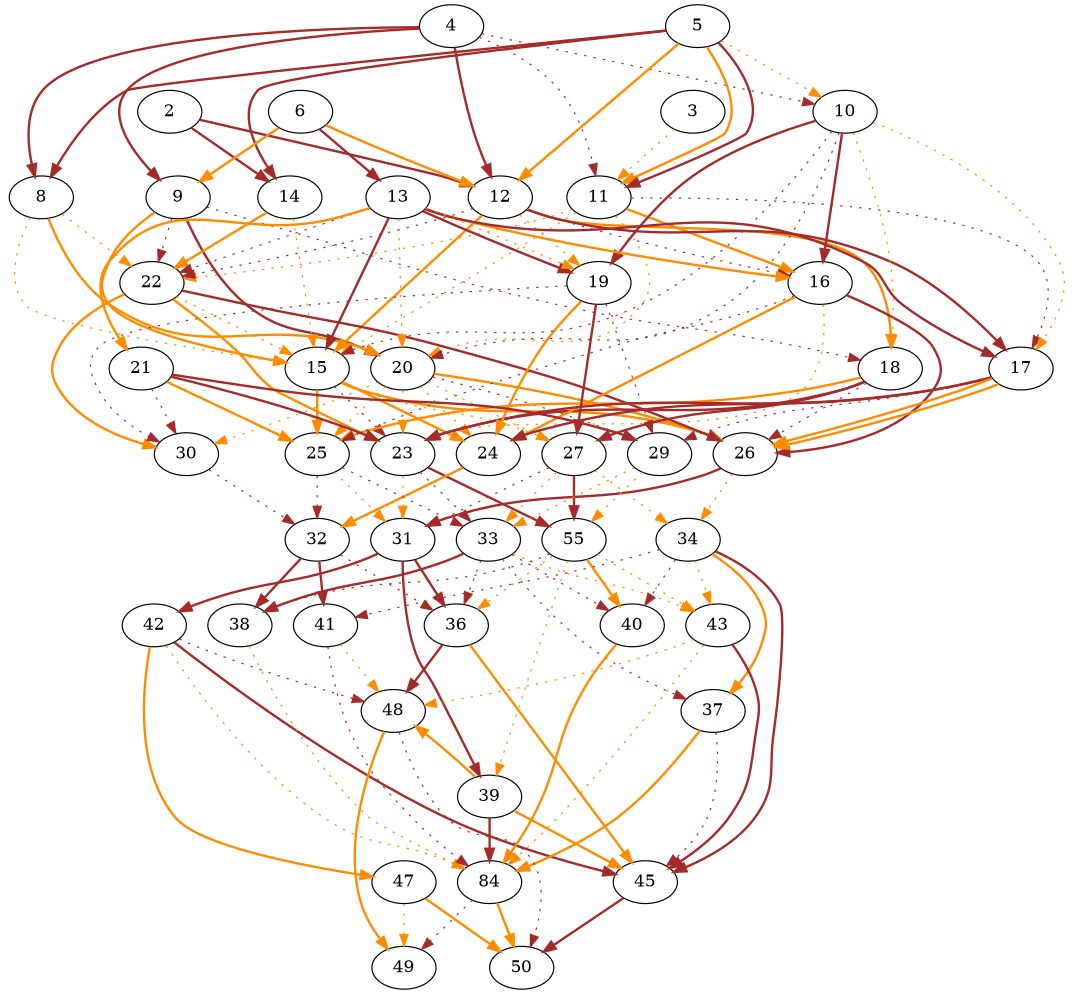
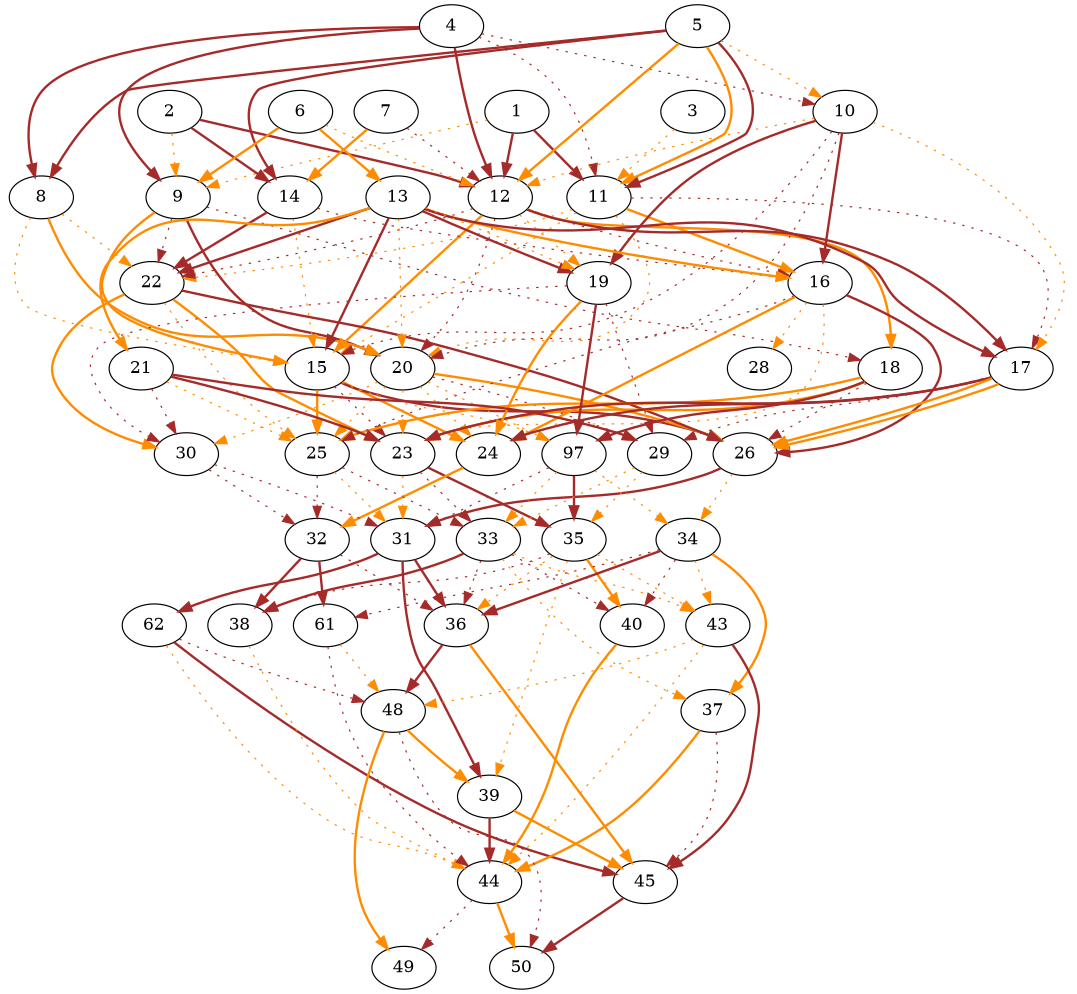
node "7": added
node "1": added
edge "6" -> "13": color brown -> darkorange
edge "2" -> "9": added
edge "6" -> "12": style bold -> dotted
edge "10" -> "18": now "10" -> "12"
edge "14" -> "22": color darkorange -> brown
edge "13" -> "22": style dotted -> bold
edge "14" -> "16": added
edge "12" -> "20": added
edge "22" -> "15": now "22" -> "25"
node "28": added
edge "21" -> "25": style bold -> dotted
edge "18" -> "23": color brown -> darkorange
edge "15" -> "26": color darkorange -> brown
node "27": label "27" -> "97"
edge "30" -> "31": added
node "55": label "55" -> "35"
node "42": label "42" -> "62"
node "41": label "41" -> "61"
edge "33" -> "37": color brown -> darkorange
edge "34" -> "45": now "34" -> "36"
edge "39" -> "48": reversed
node "47": removed
node "84": label "84" -> "44"
